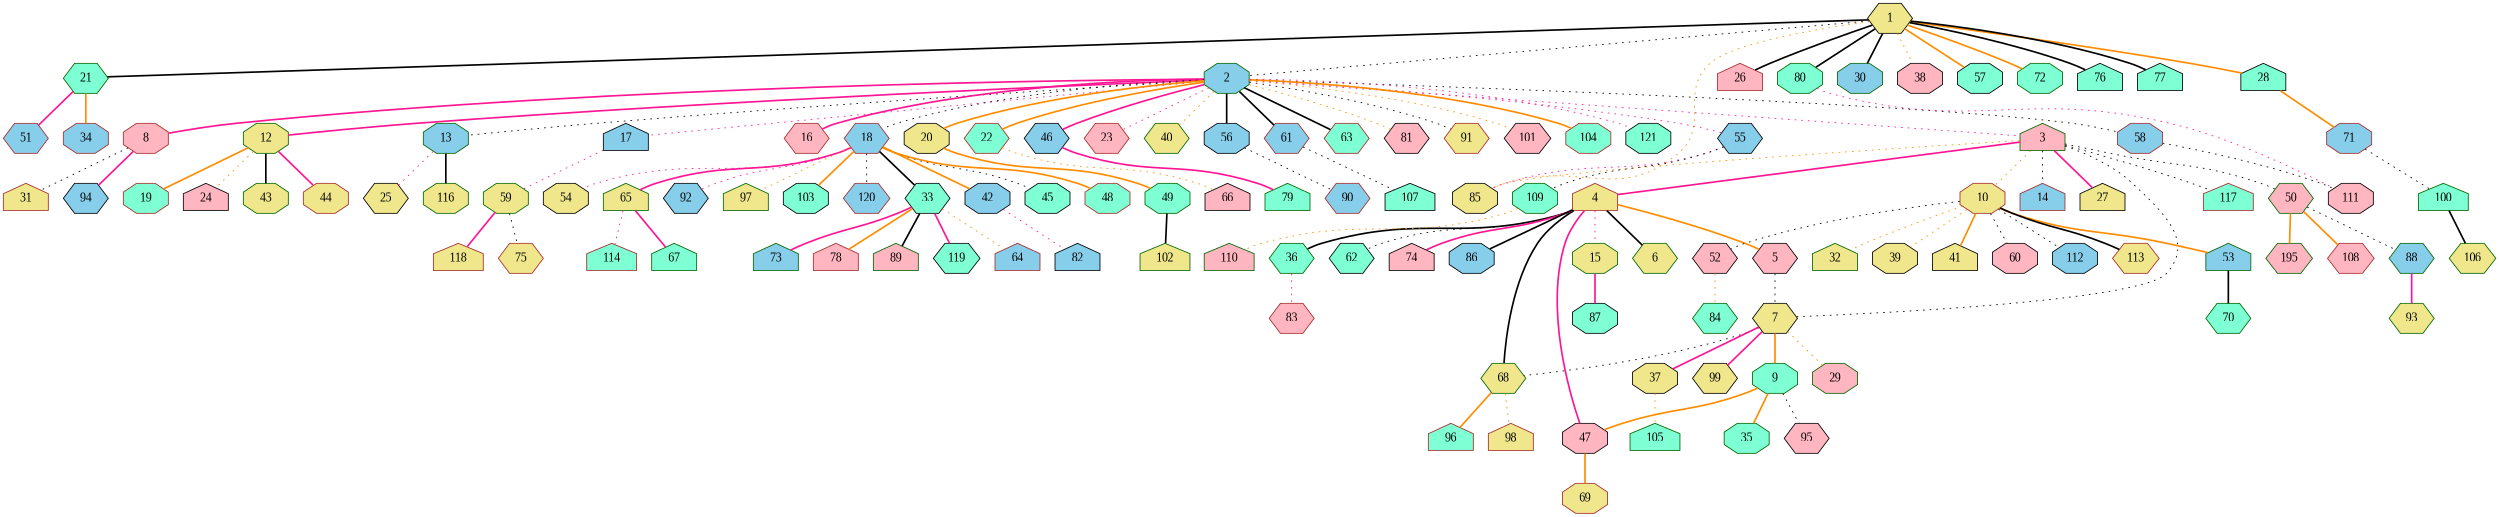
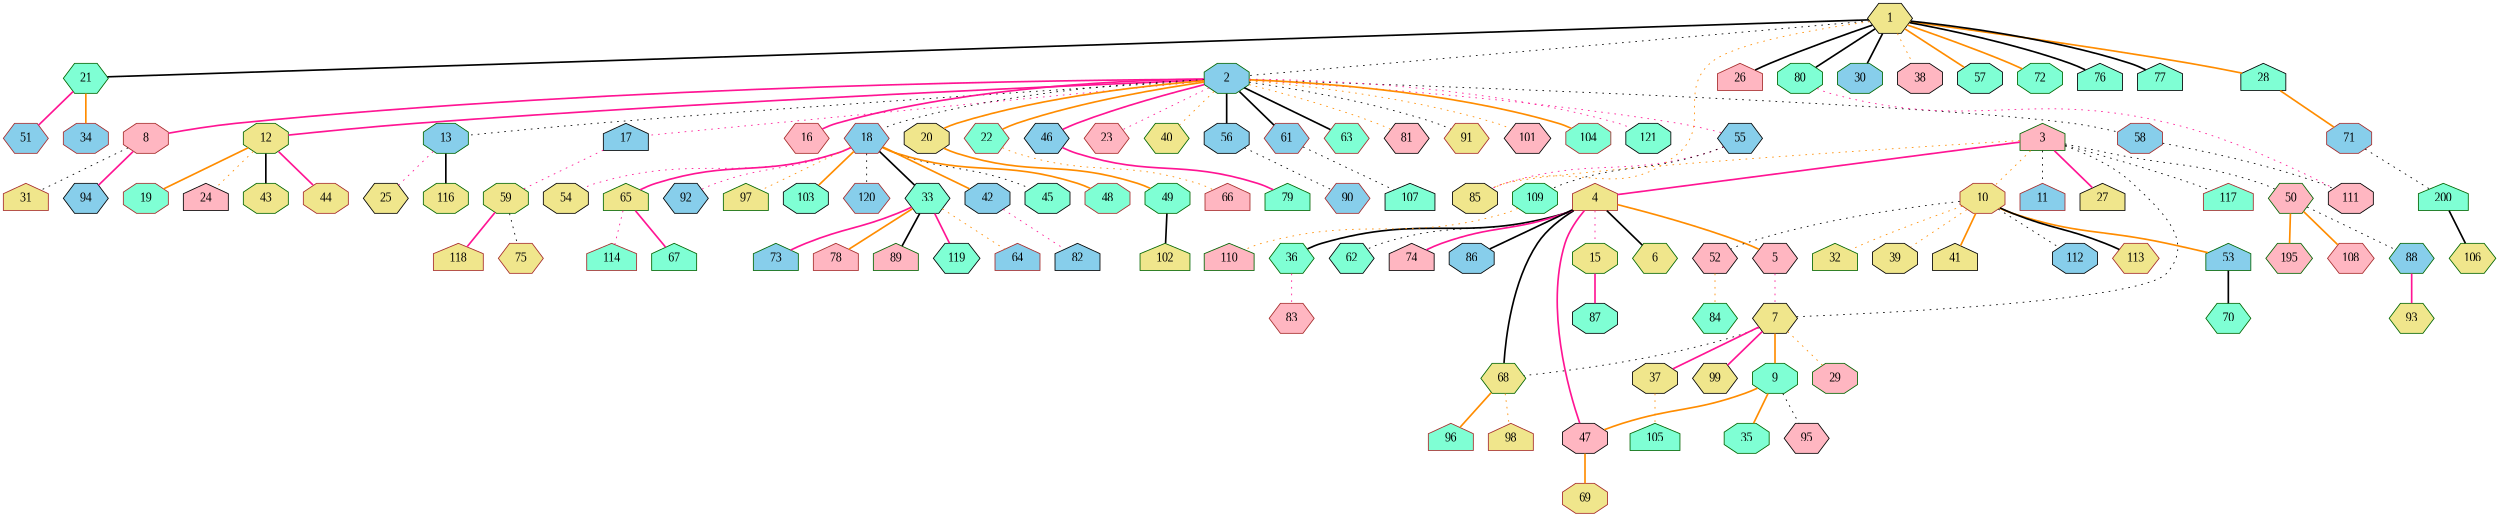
edge "2" -- "3": removed
node "66": color black -> brown
node "14": label "14" -> "11"
node "100": label "100" -> "200"
node "60": removed
edge "5" -- "7": color black -> deeppink
